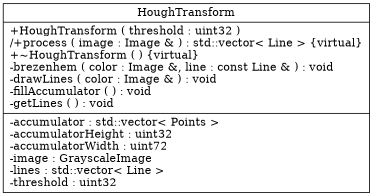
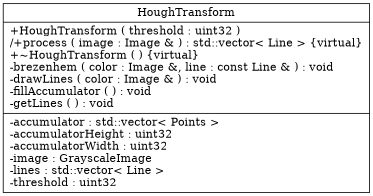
node "HoughTransform": text "-accumulatorWidth : uint72" -> "-accumulatorWidth : uint32"
